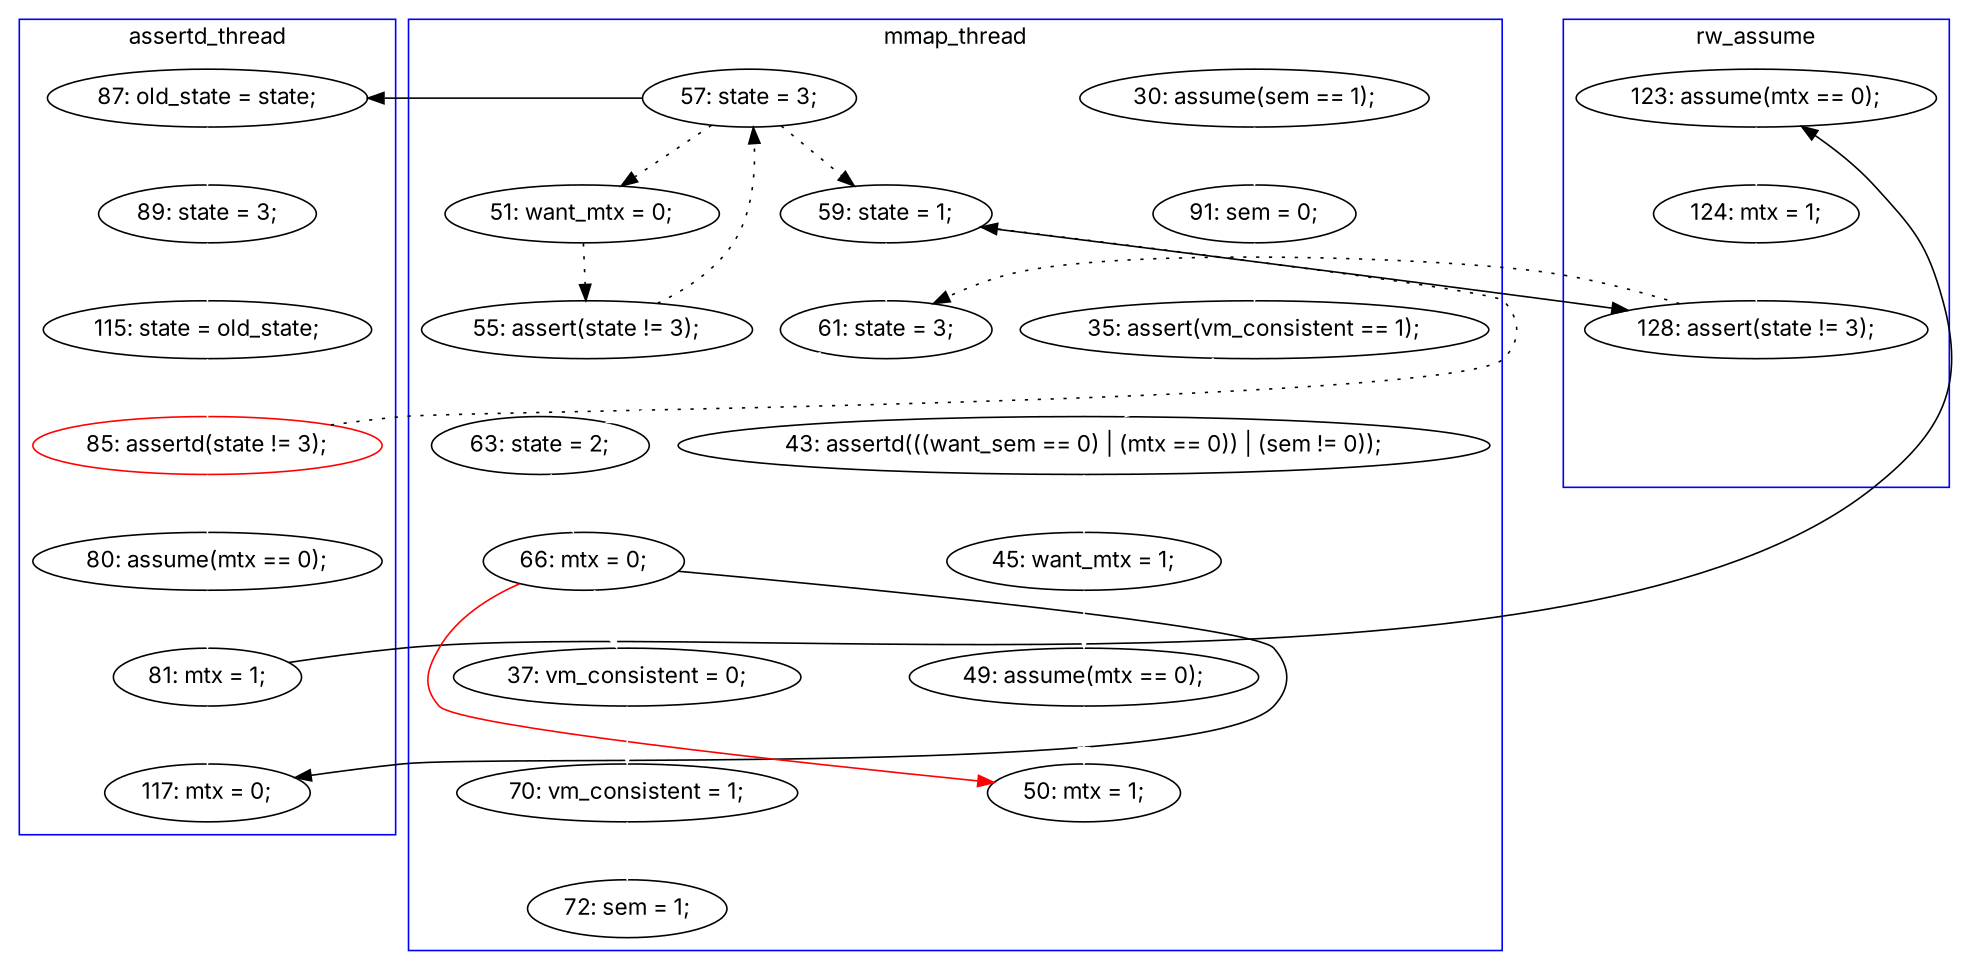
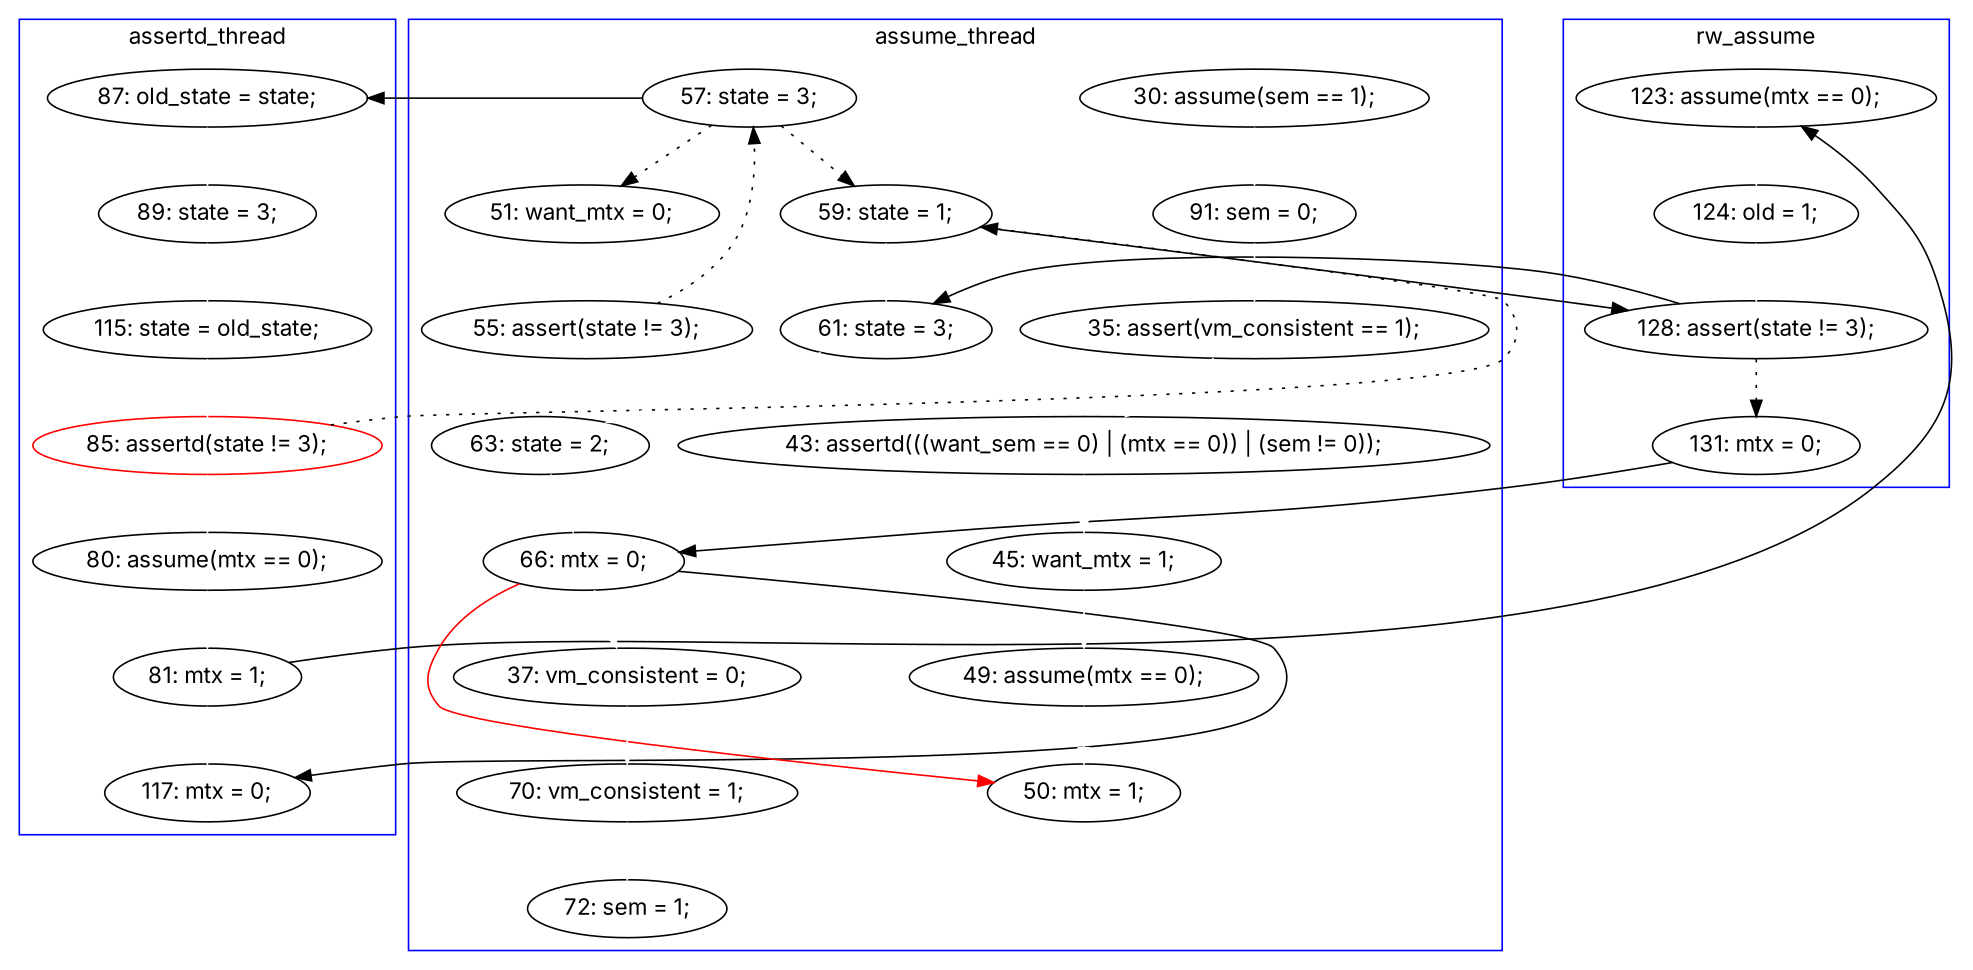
cluster "mmap_thread": label "mmap_thread" -> "assume_thread"
node "124: mtx = 1;": label "124: mtx = 1;" -> "124: old = 1;"
edge "128: assert(state != 3);" -> "61: state = 3;": style dotted -> solid
edge "51: want_mtx = 0;" -> "55: assert(state != 3);": removed
node "131: mtx = 0;": added
